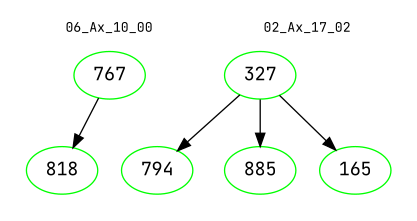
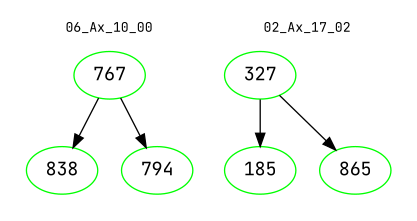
edge "327" -> "794": now "767" -> "794"
node "818": label "818" -> "838"
node "885": label "885" -> "185"
node "165": label "165" -> "865"
